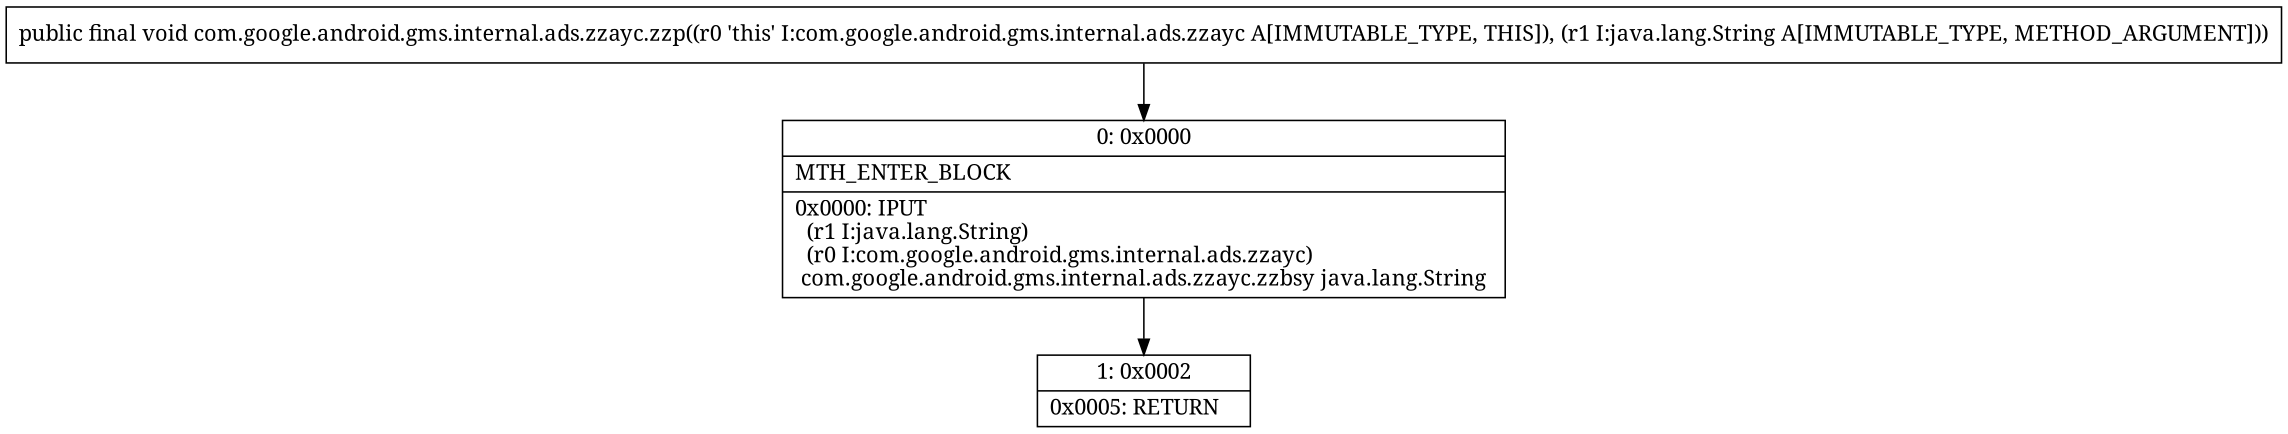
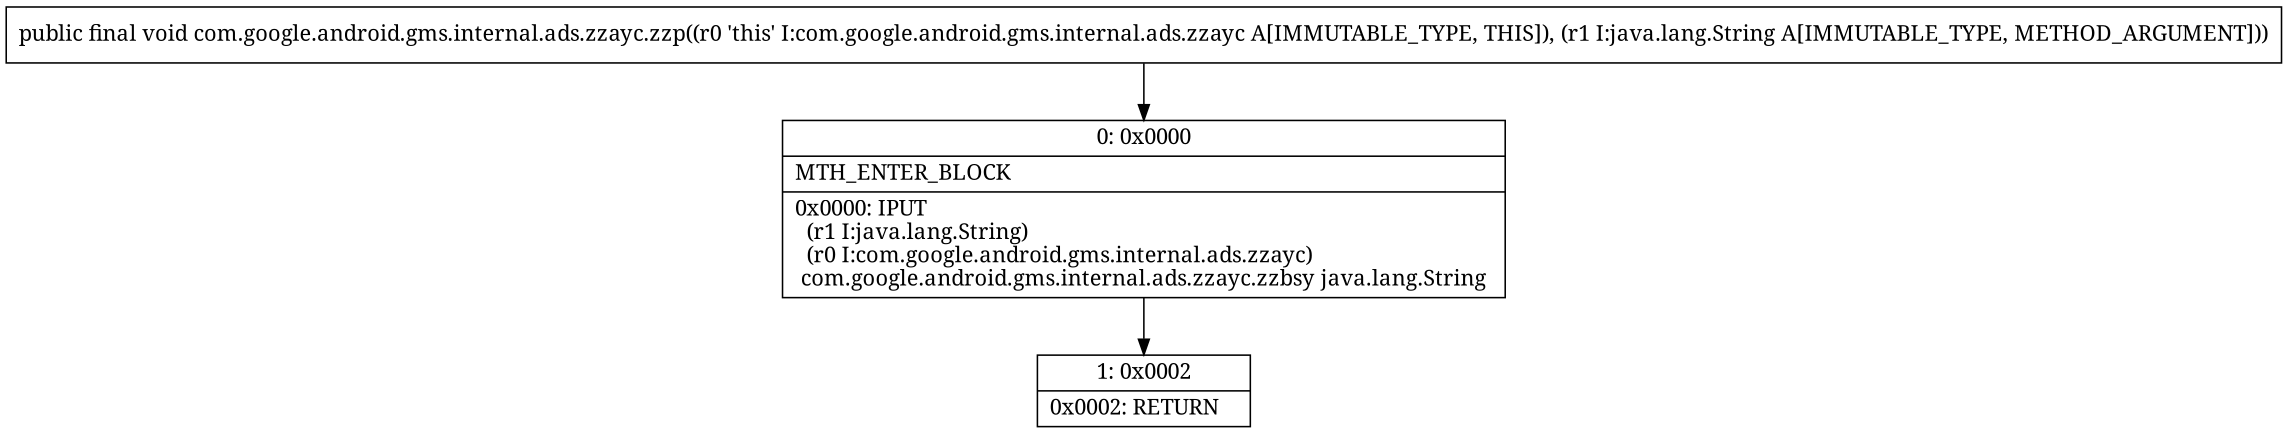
node "1: 0x0002": text "0x0005: RETURN" -> "0x0002: RETURN"
